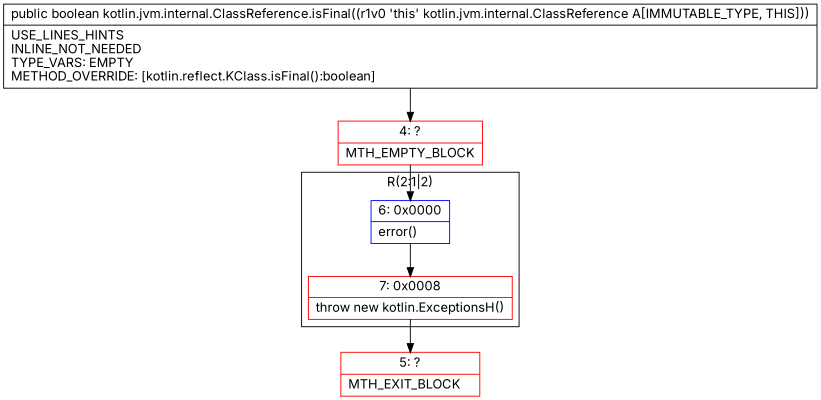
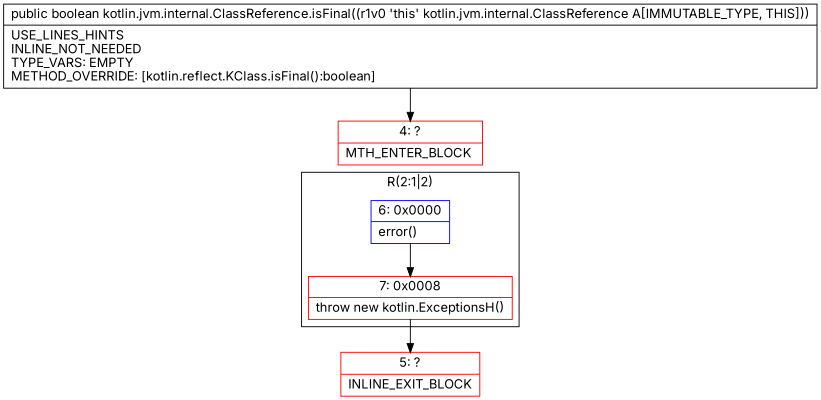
node "4: ?": text "MTH_EMPTY_BLOCK" -> "MTH_ENTER_BLOCK"
edge "4: ?" -> "6: 0x0000": removed
node "5: ?": text "MTH_EXIT_BLOCK" -> "INLINE_EXIT_BLOCK"
